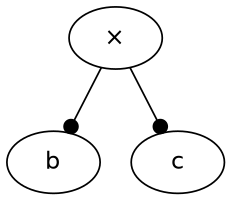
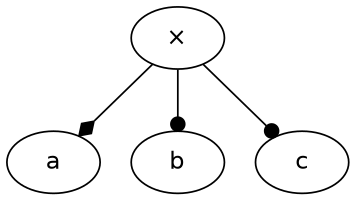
node "a": added
